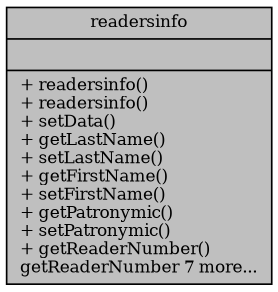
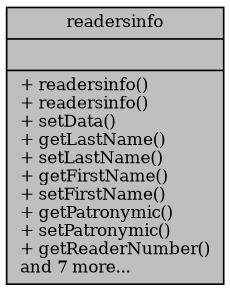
node "readersinfo": text "getReaderNumber 7 more..." -> "and 7 more..."
